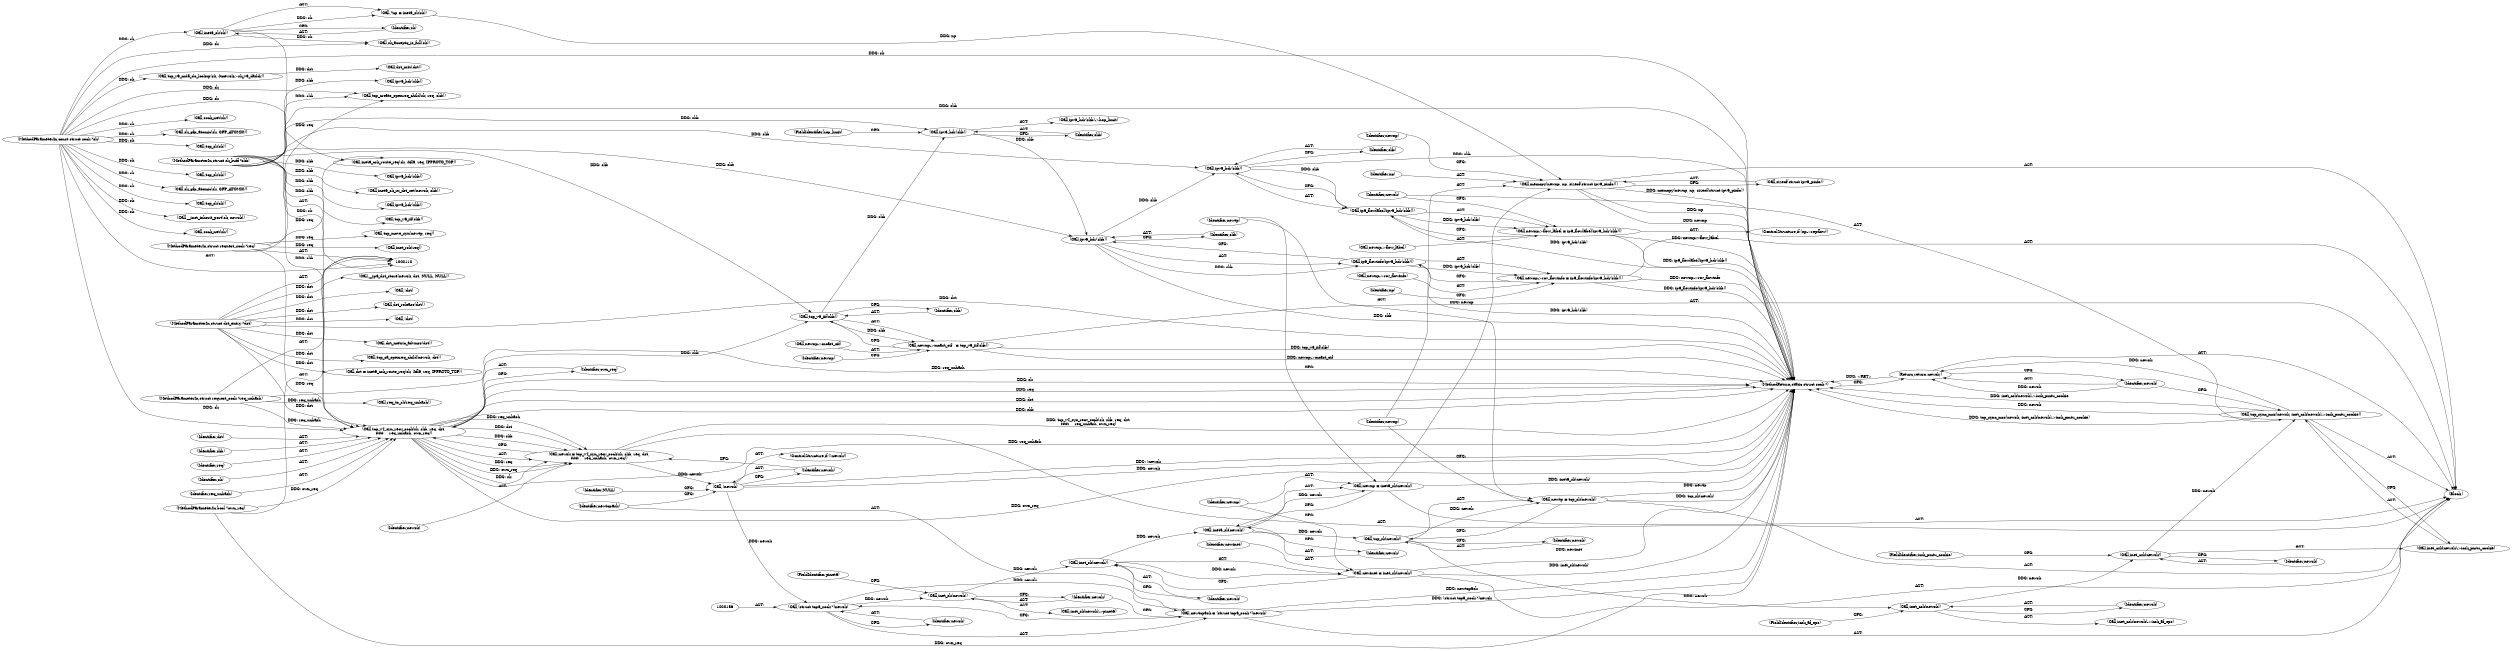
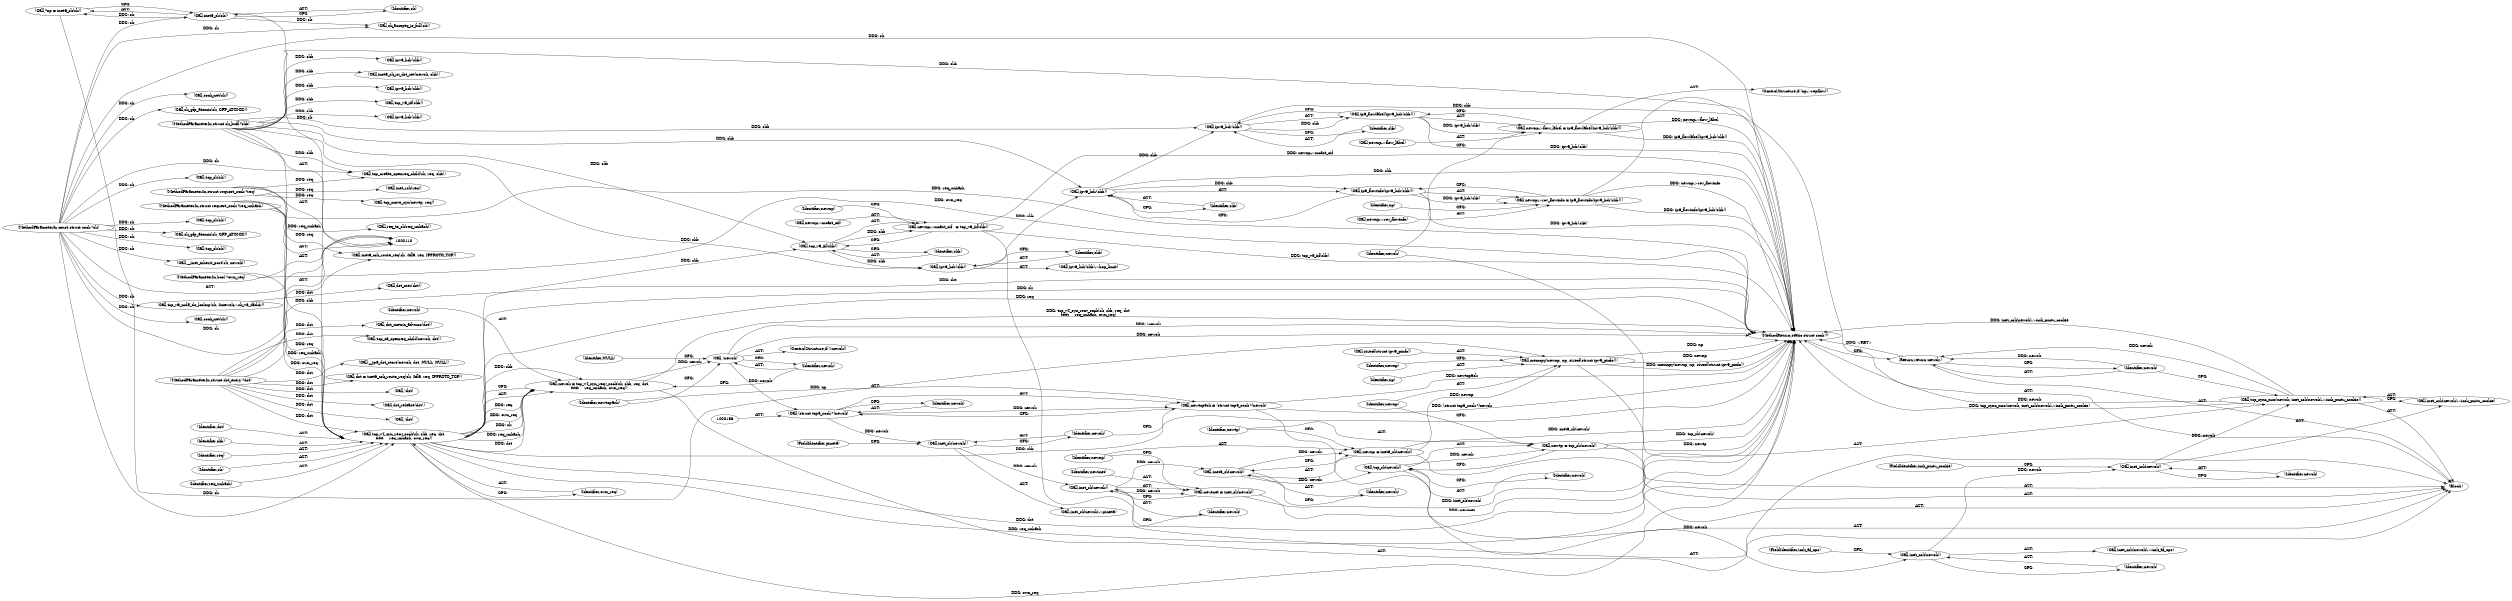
edge "(Call,*np = inet6_sk(sk))" -> "(Call,inet6_sk(sk))": added, label "CFG:"
node "(FieldIdentifier,hop_limit)": removed
edge "(Call,memcpy(newnp, np, sizeof(struct ipv6_pinfo)))" -> "(Call,sizeof(struct ipv6_pinfo))": removed, label "CFG:"
edge "(Call,newinet = inet_sk(newsk))" -> "(Block,)": removed, label "AST:"
